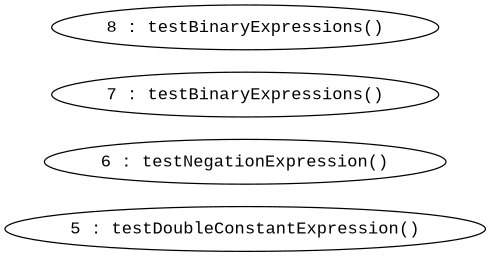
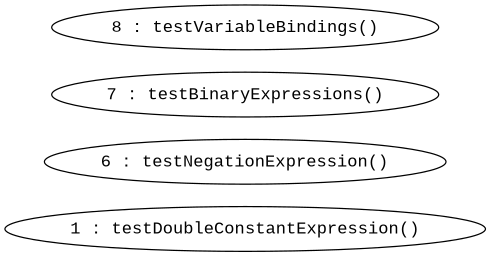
node "8 : testBinaryExpressions()": label "8 : testBinaryExpressions()" -> "8 : testVariableBindings()"
node "5 : testDoubleConstantExpression()": label "5 : testDoubleConstantExpression()" -> "1 : testDoubleConstantExpression()"
